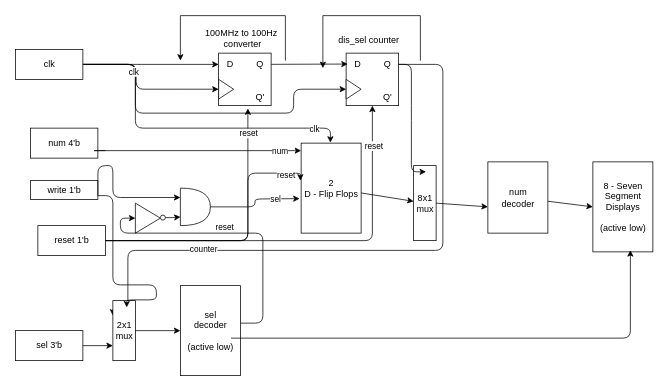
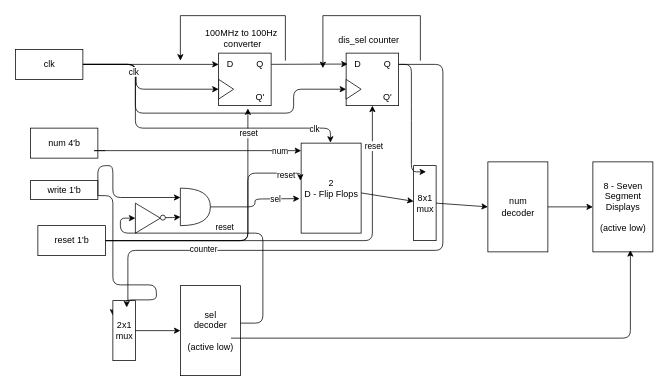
node "num decoder": size 60x71 -> 60x90
node "sel 3'b": removed
edge "sel 3'b" -> "2x1 mux": removed
